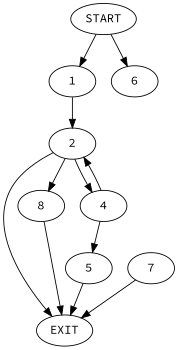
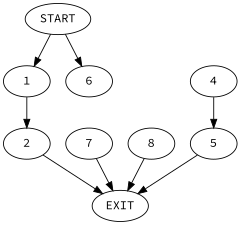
edge "2" -> "8": removed
edge "2" -> "4": removed
edge "4" -> "2": removed
